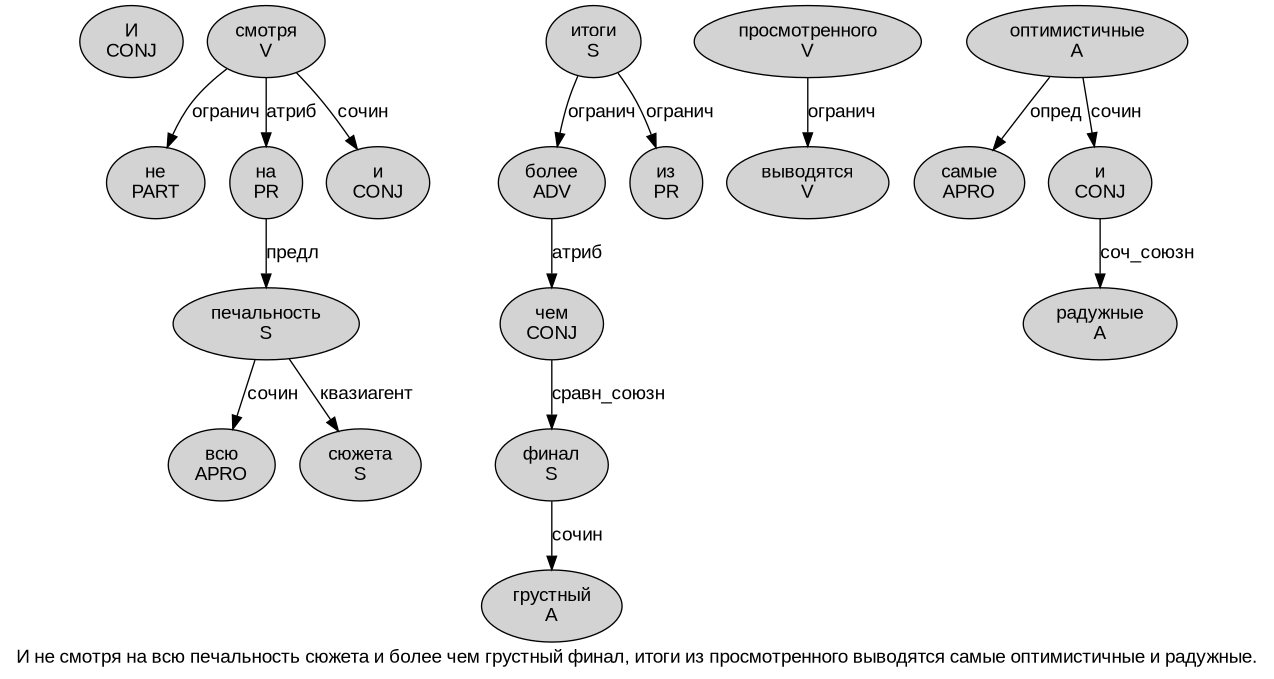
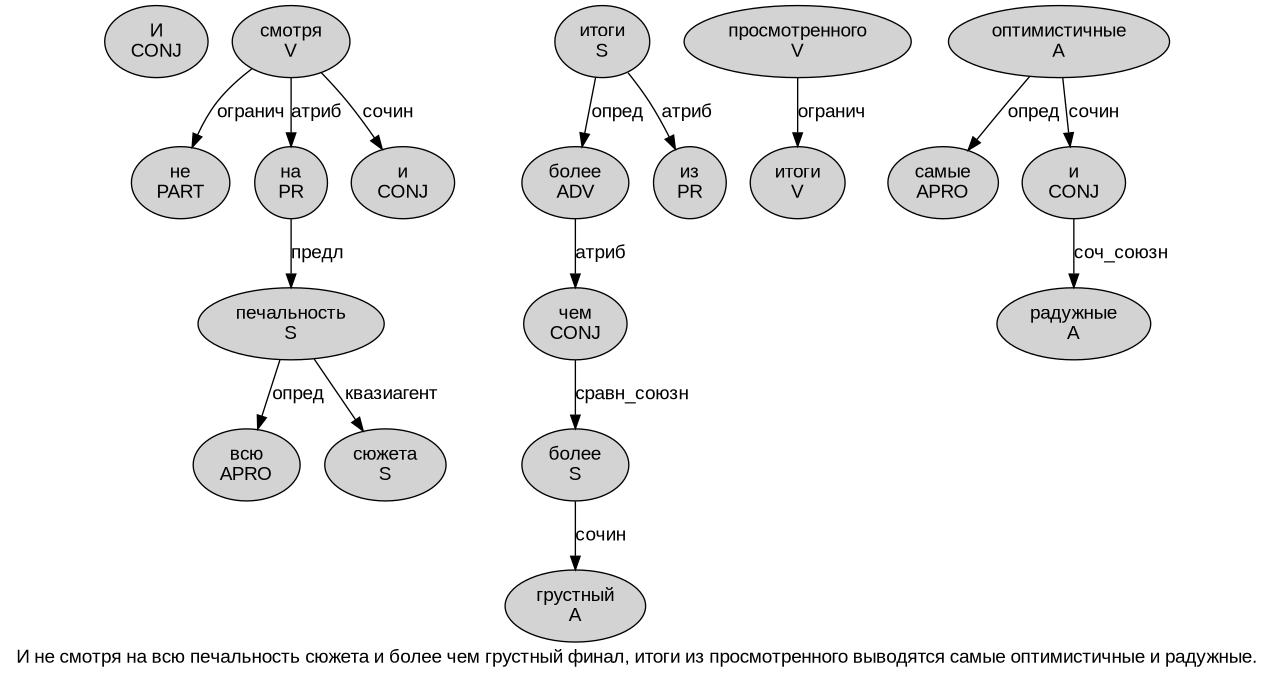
edge "итоги S" -> "более ADV": label "огранич" -> "опред"
edge "итоги S" -> "из PR": label "огранич" -> "атриб"
node "выводятся V": label "выводятся V" -> "итоги V"
edge "печальность S" -> "всю APRO": label "сочин" -> "опред"
node "финал S": label "финал S" -> "более S"
